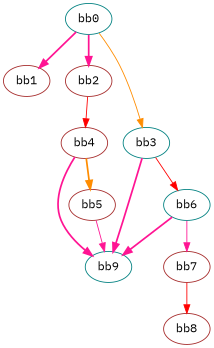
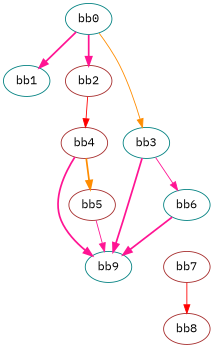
node "bb1": color brown -> teal
edge "bb3" -> "bb6": color red -> deeppink
edge "bb6" -> "bb7": removed
